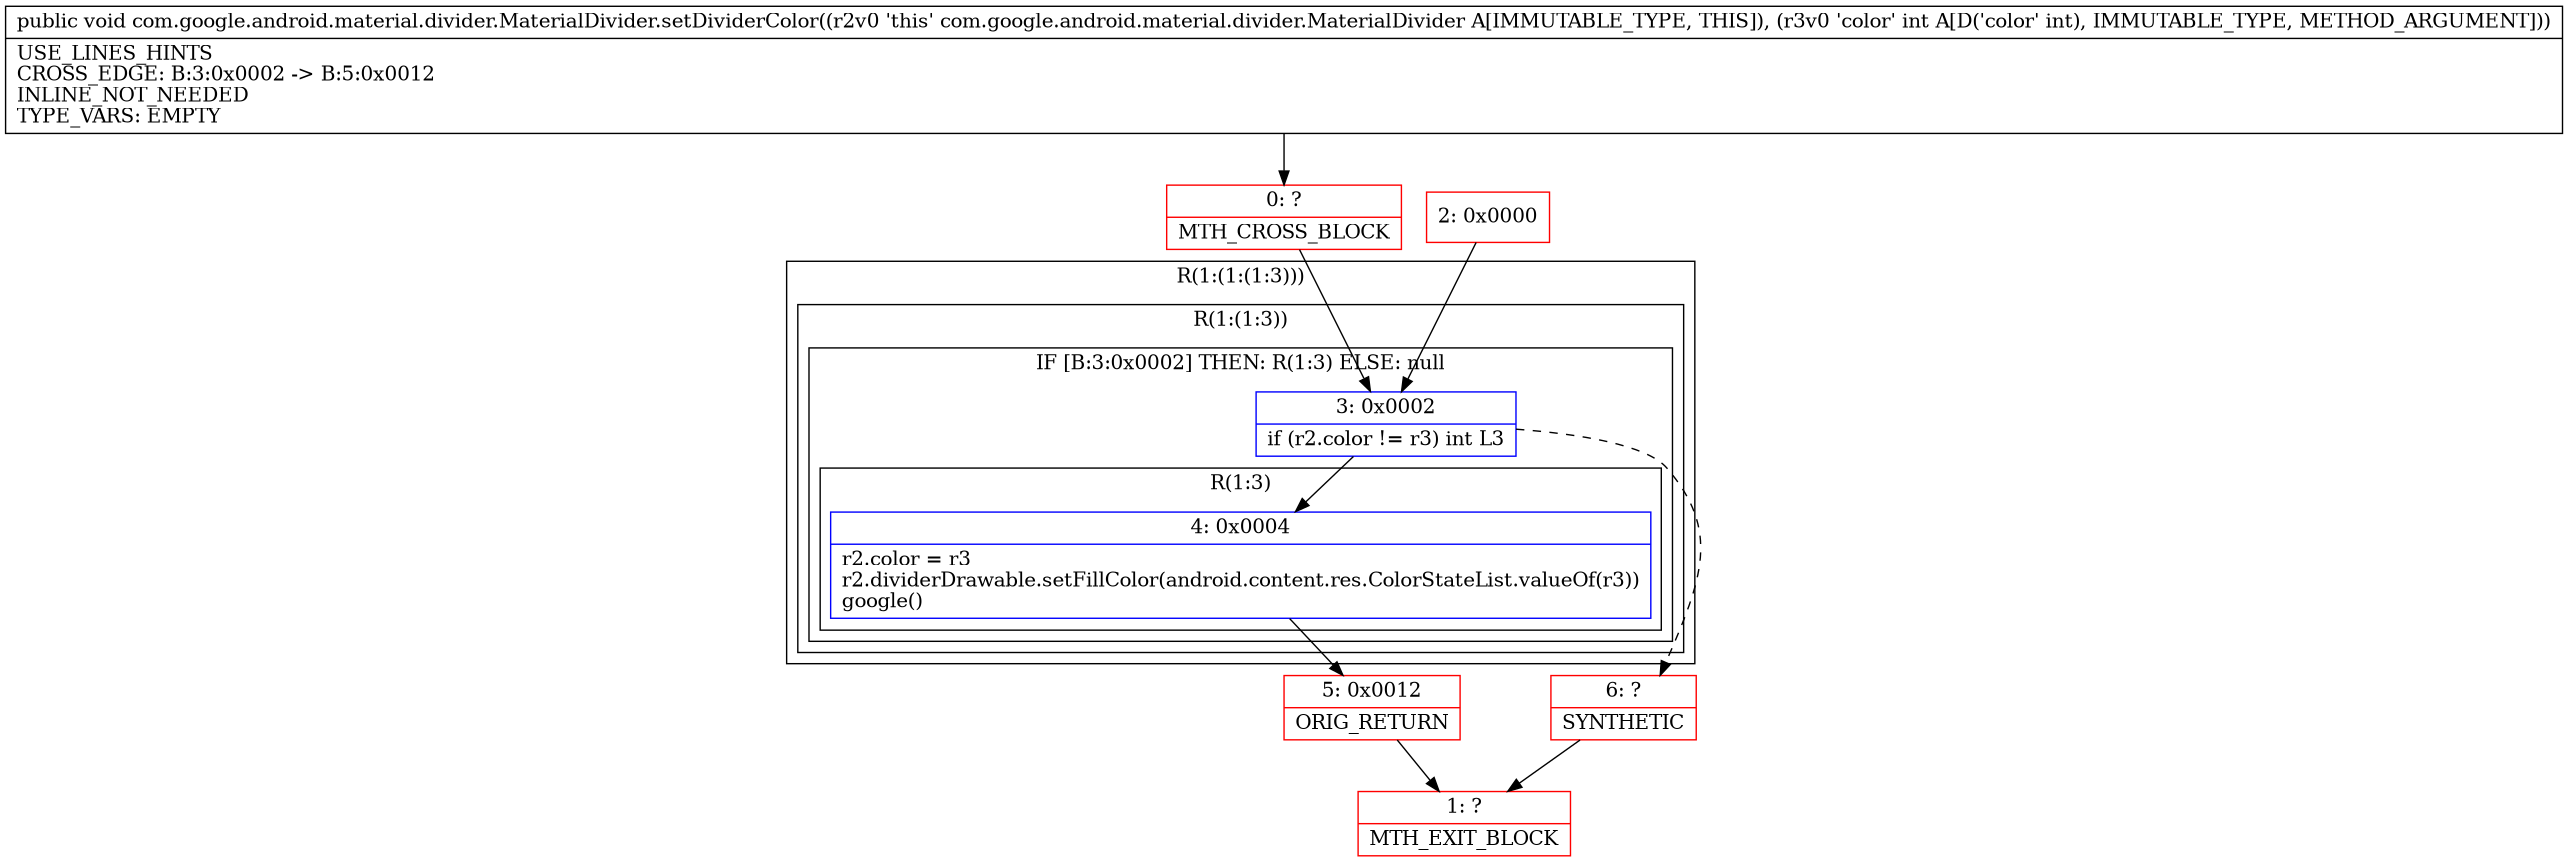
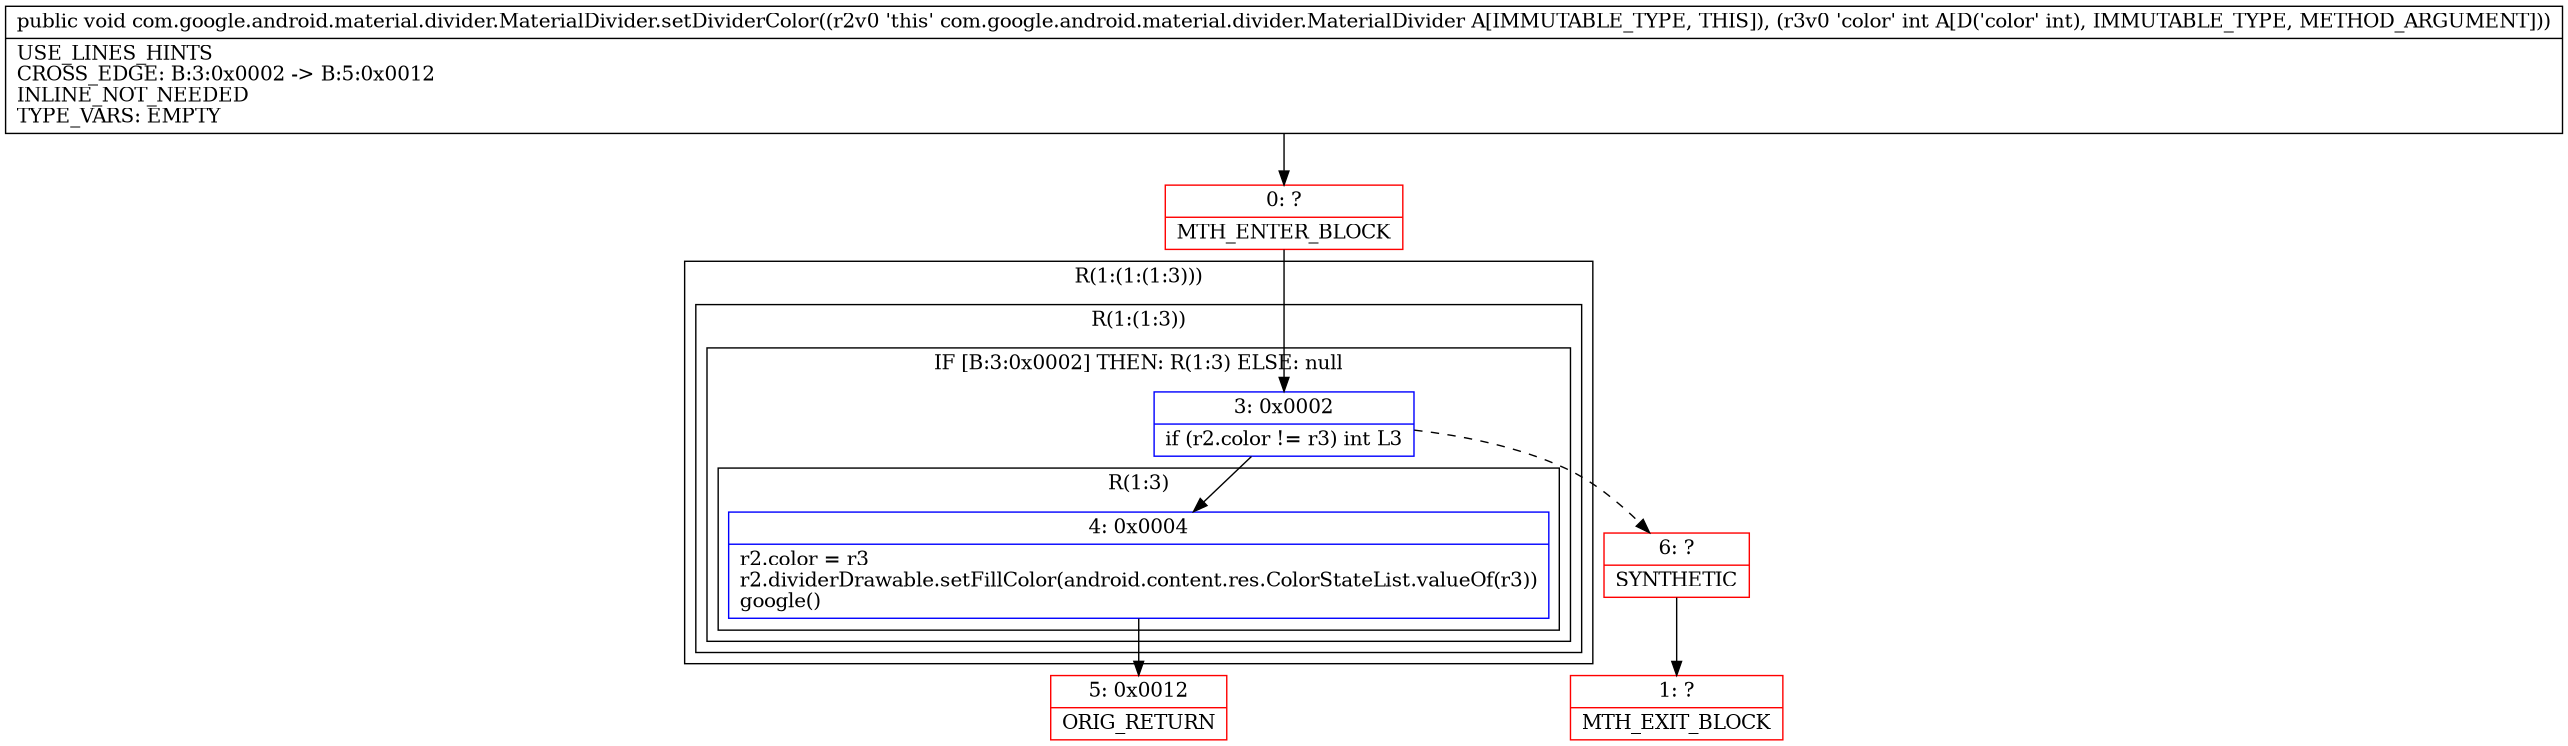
node "2: 0x0000": removed
node "0: ?": text "MTH_CROSS_BLOCK" -> "MTH_ENTER_BLOCK"
edge "5: 0x0012" -> "1: ?": removed
